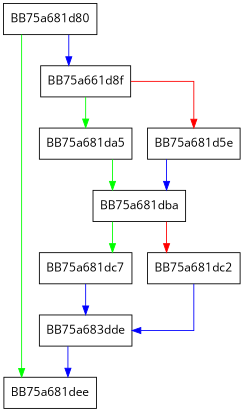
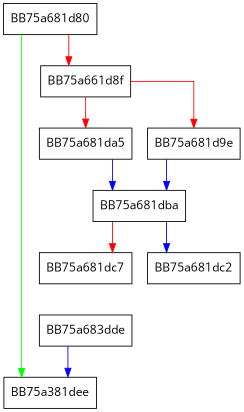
edge "BB75a681d80" -> "BB75a661d8f": color blue -> red
edge "BB75a661d8f" -> "BB75a681da5": color green -> red
node "BB75a681d5e": label "BB75a681d5e" -> "BB75a681d9e"
edge "BB75a681da5" -> "BB75a681dba": color green -> blue
edge "BB75a681dba" -> "BB75a681dc7": color green -> red
edge "BB75a681dba" -> "BB75a681dc2": color red -> blue
edge "BB75a681dc7" -> "BB75a683dde": removed
edge "BB75a681dc2" -> "BB75a683dde": removed
node "BB75a681dee": label "BB75a681dee" -> "BB75a381dee"
